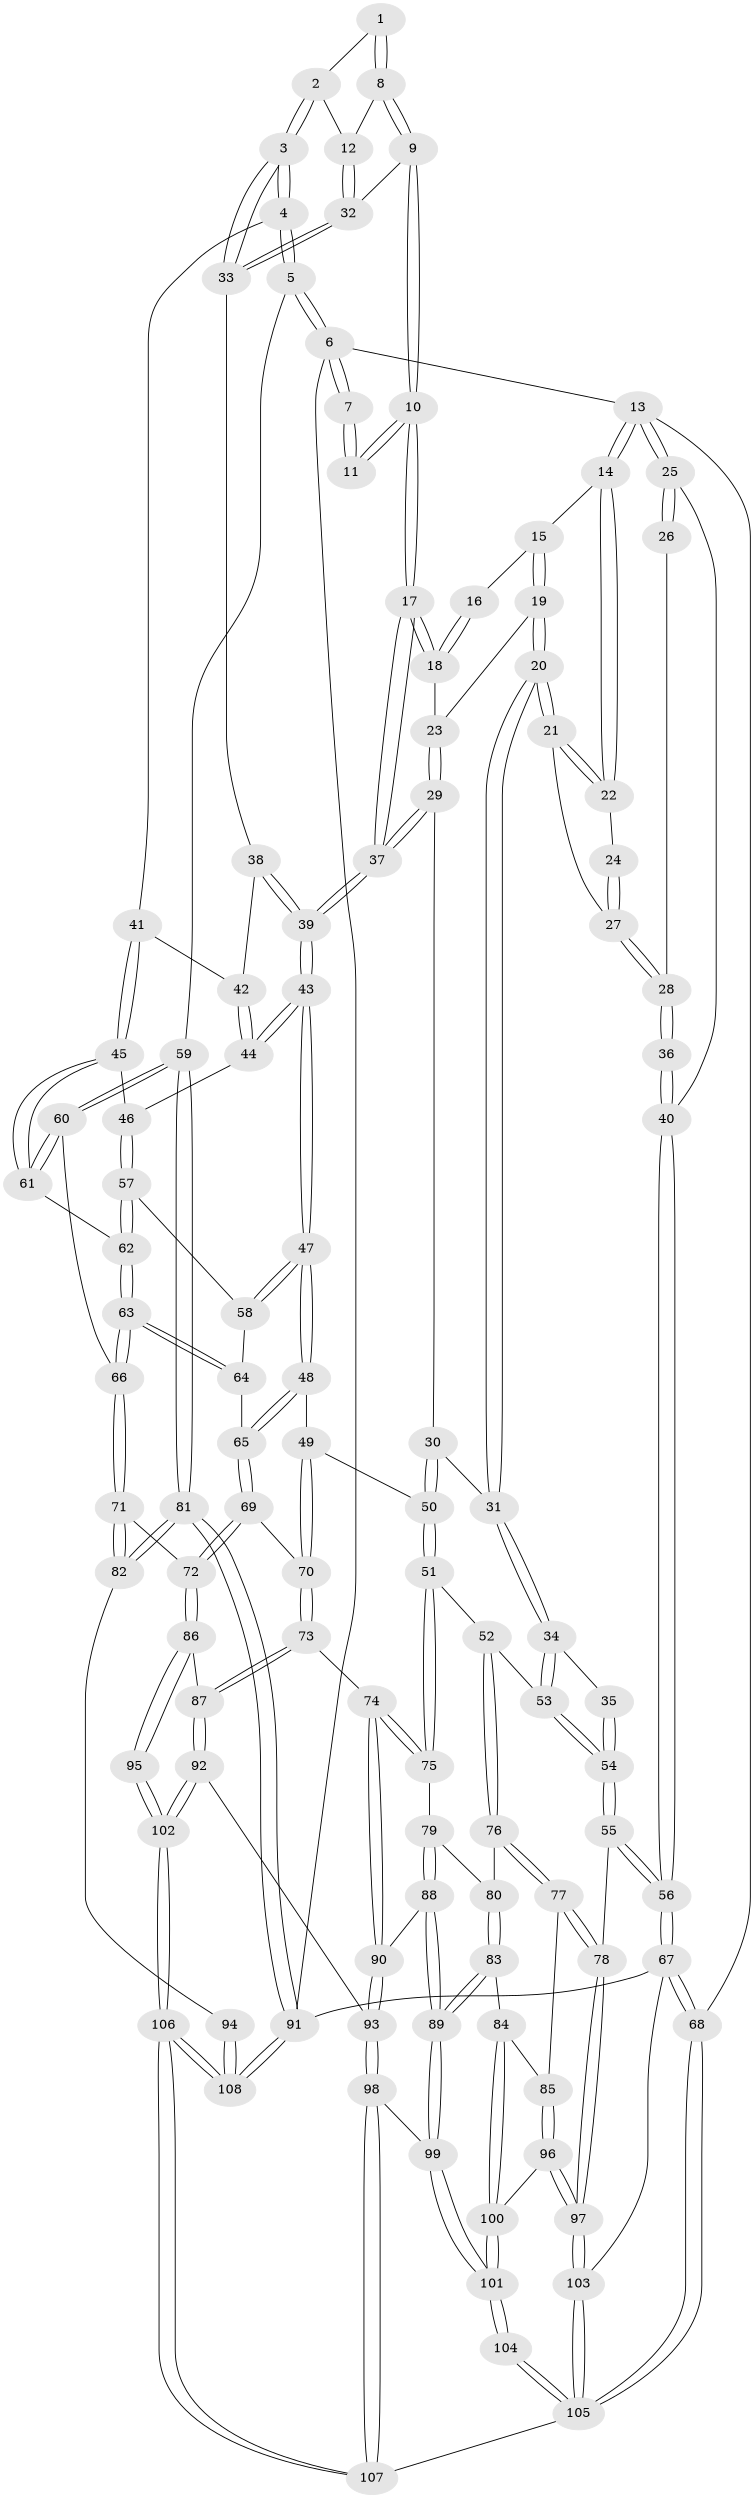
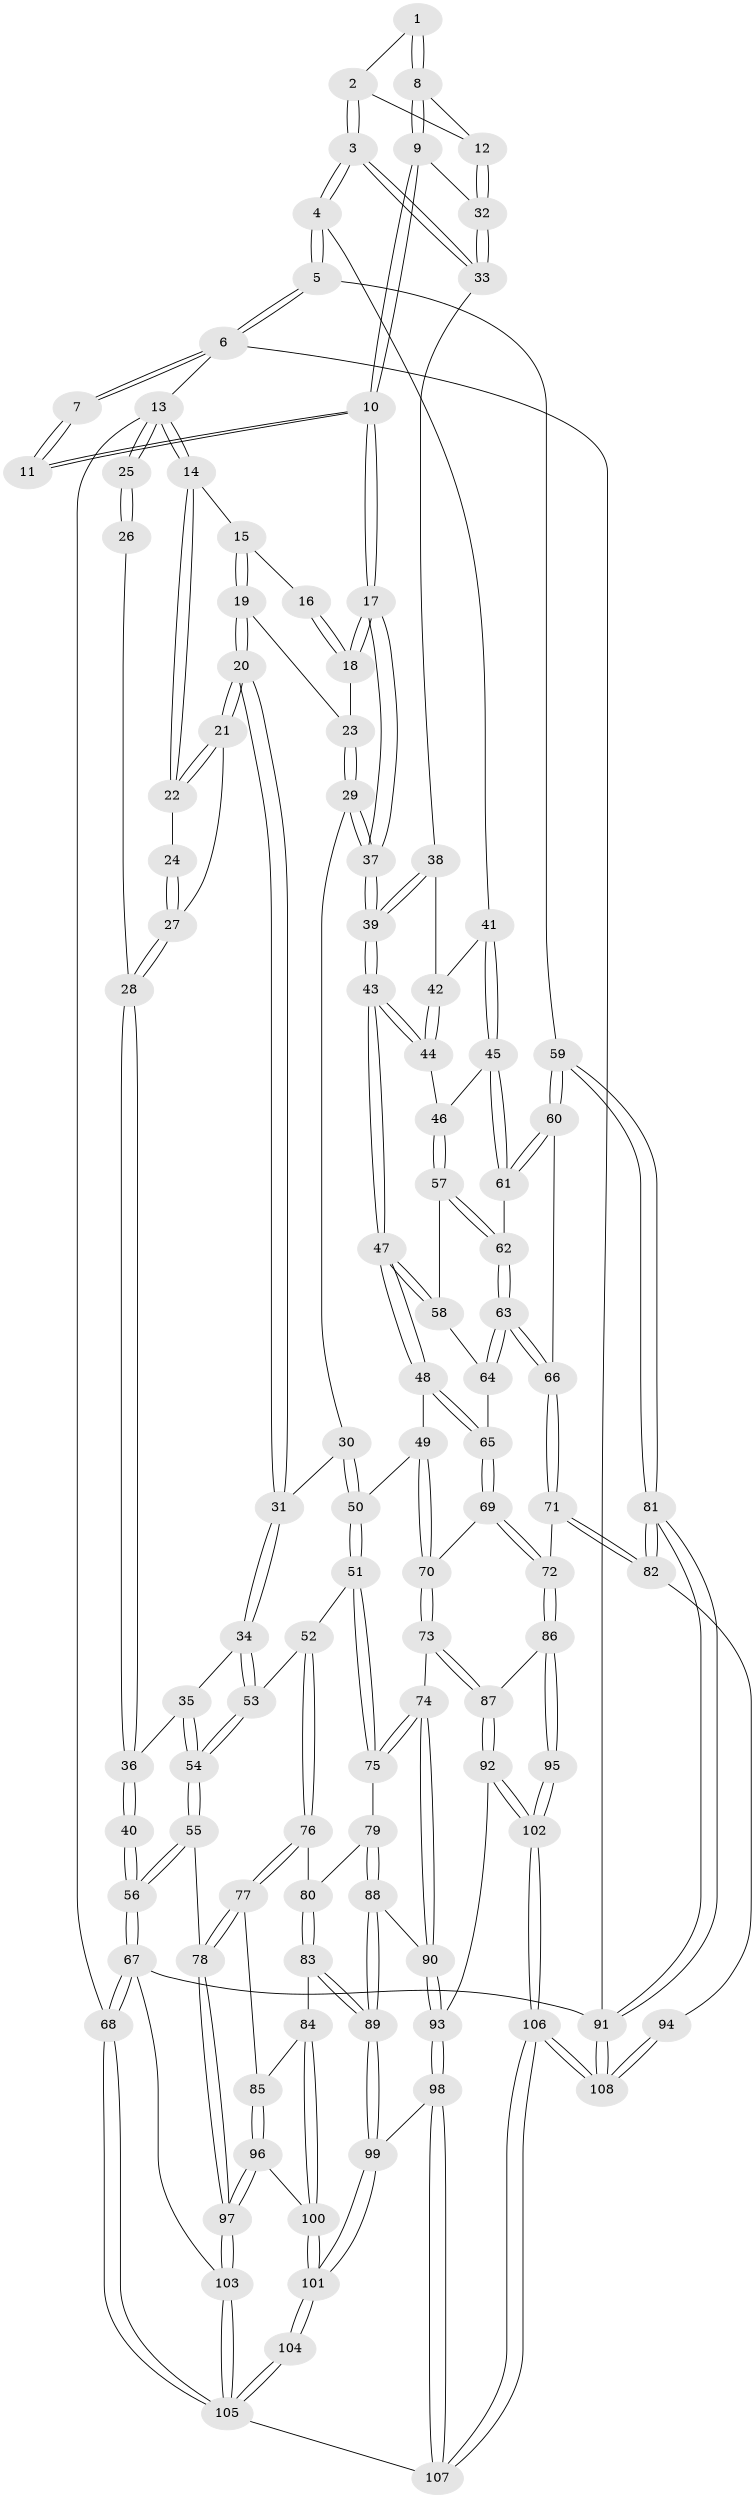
edge "25" -- "40": removed
edge "35" -- "36": added
